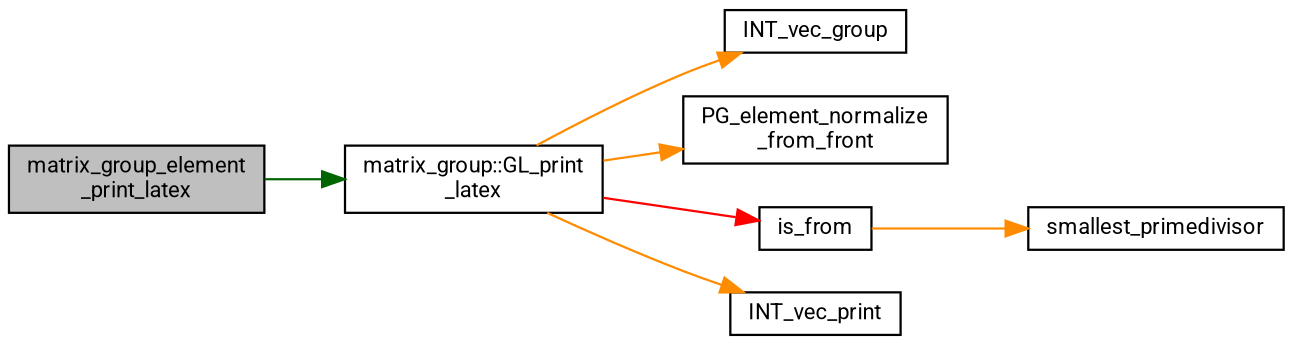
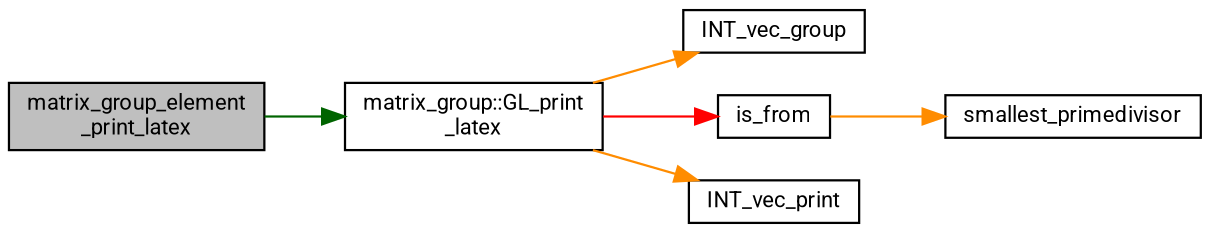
node "PG_element_normalize _from_front": removed
